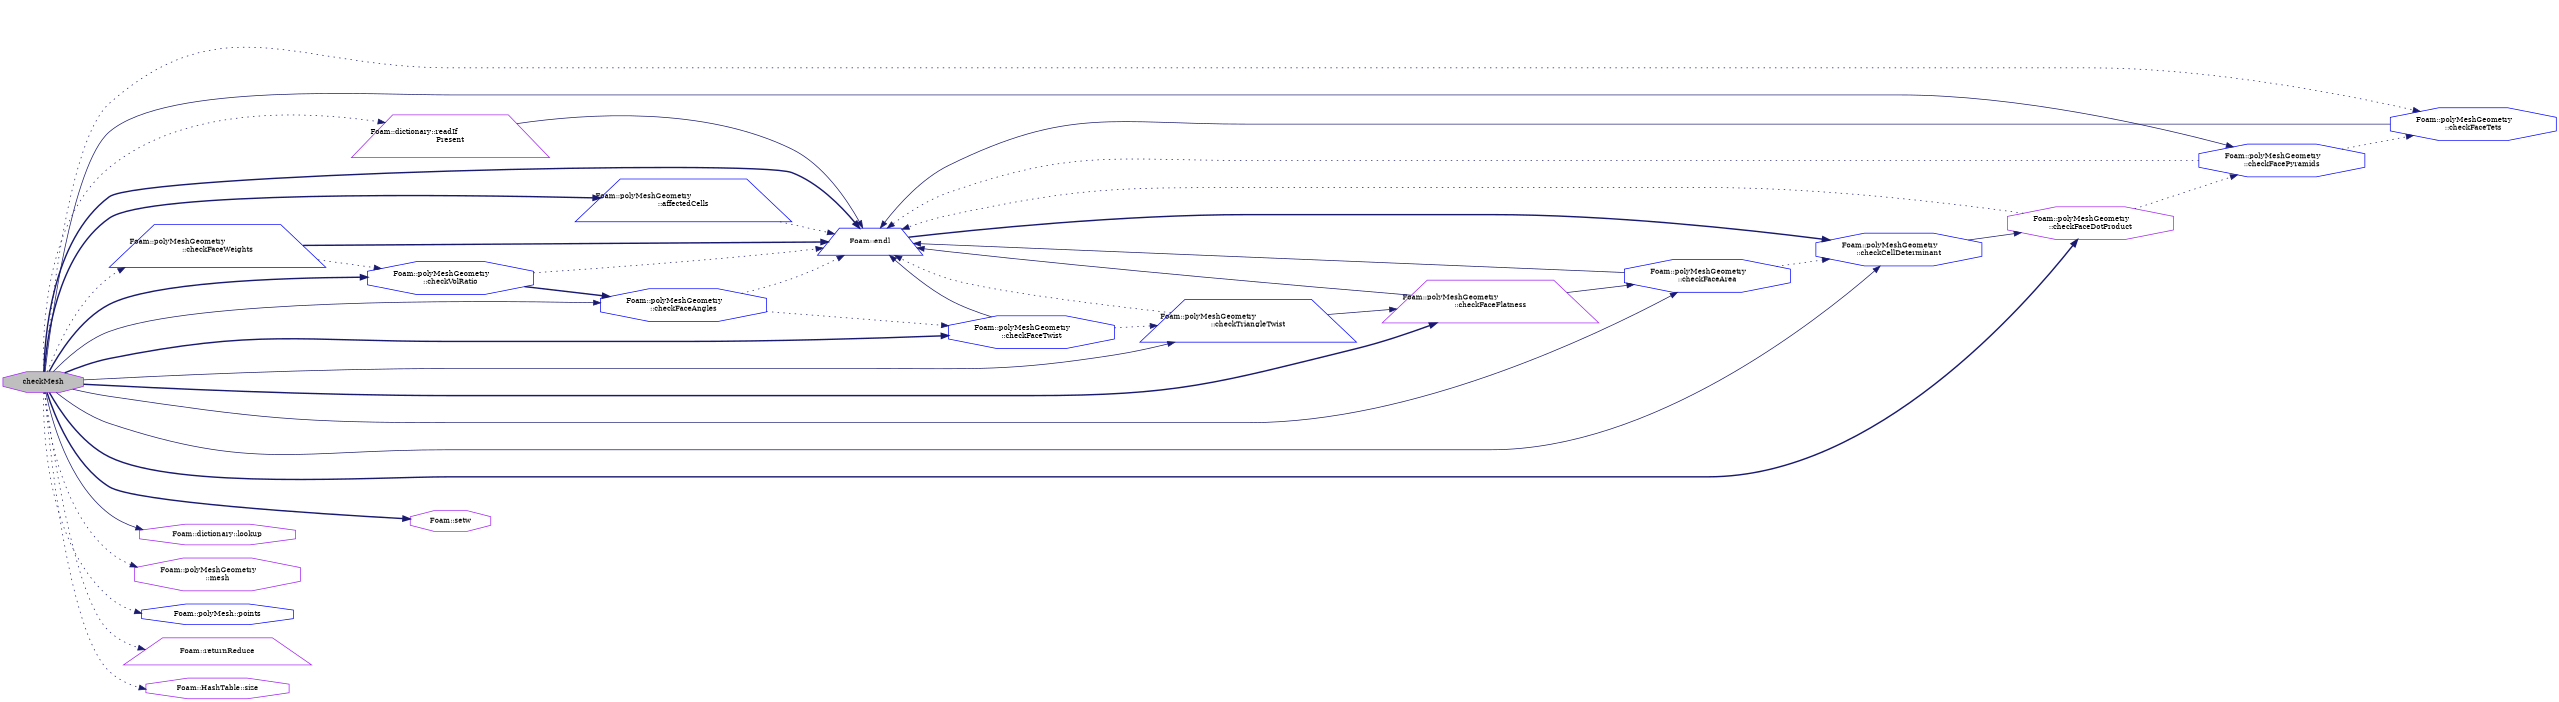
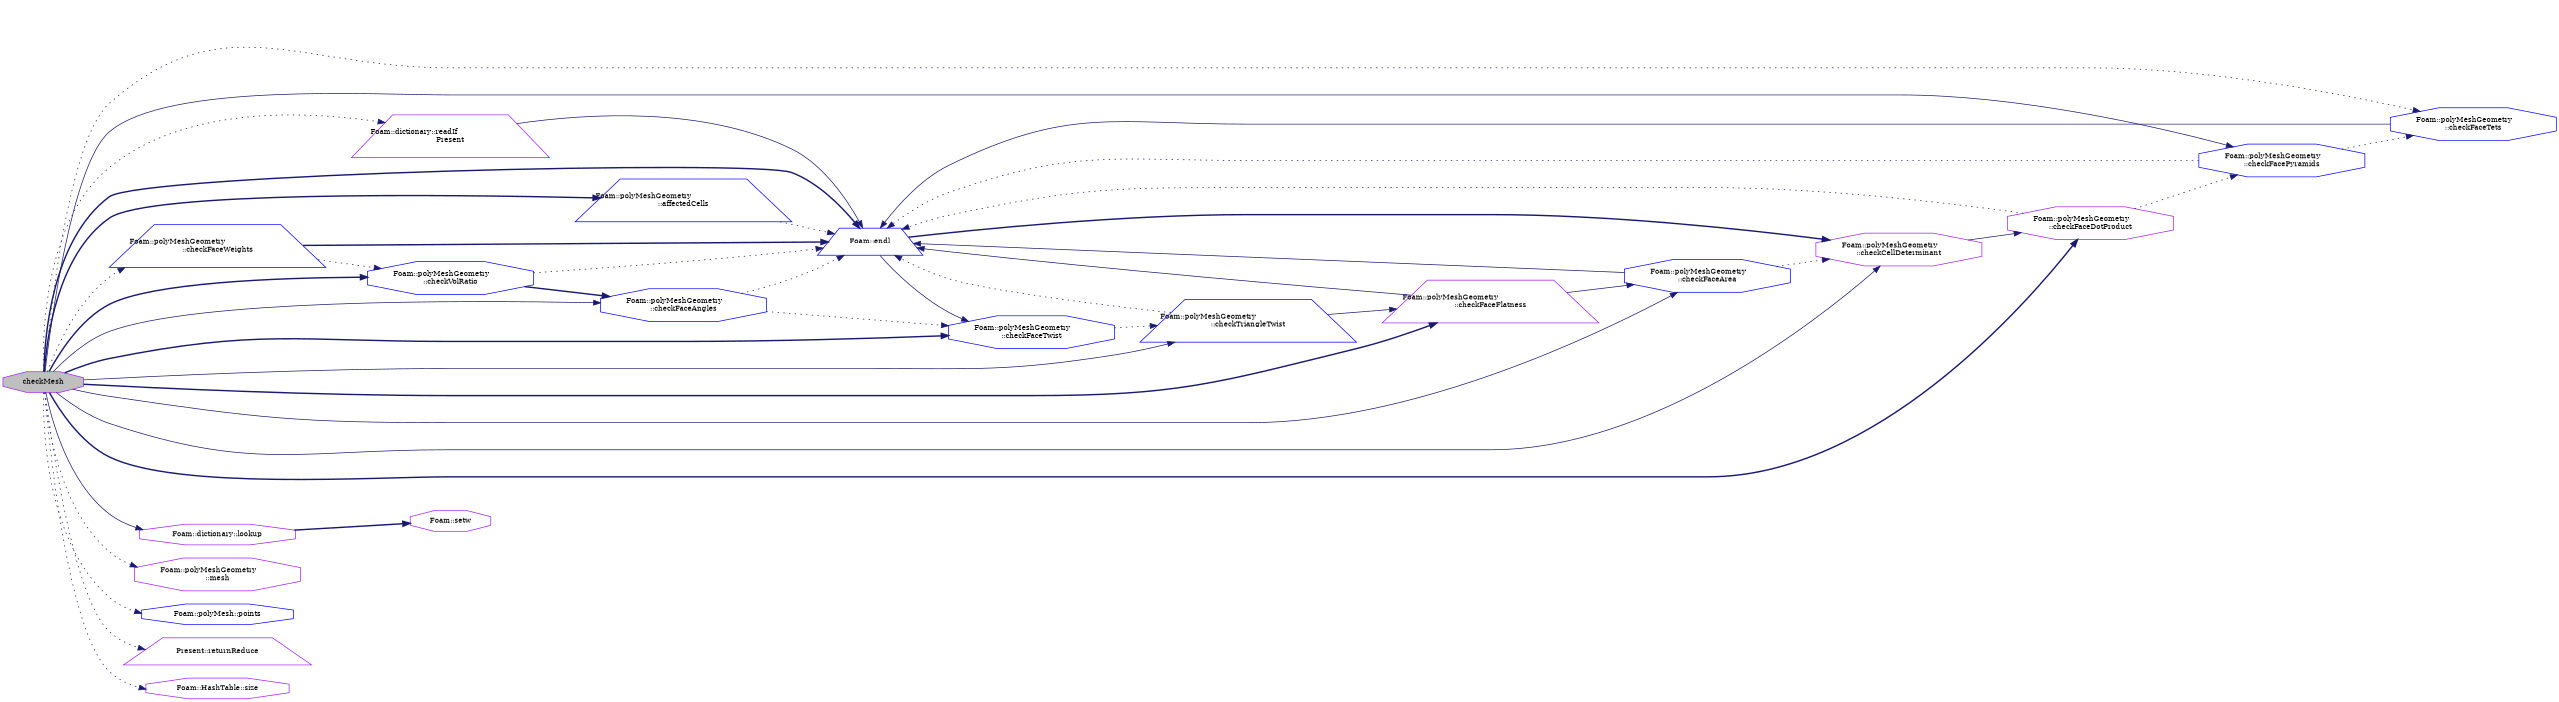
node "Foam::polyMeshGeometry ::checkCellDeterminant": color blue -> purple
edge "Foam::polyMeshGeometry ::checkFaceTwist" -> "Foam::endl": reversed
edge "checkMesh" -> "Foam::setw": now "Foam::dictionary::lookup" -> "Foam::setw"
node "Foam::returnReduce": label "Foam::returnReduce" -> "Present::returnReduce"
